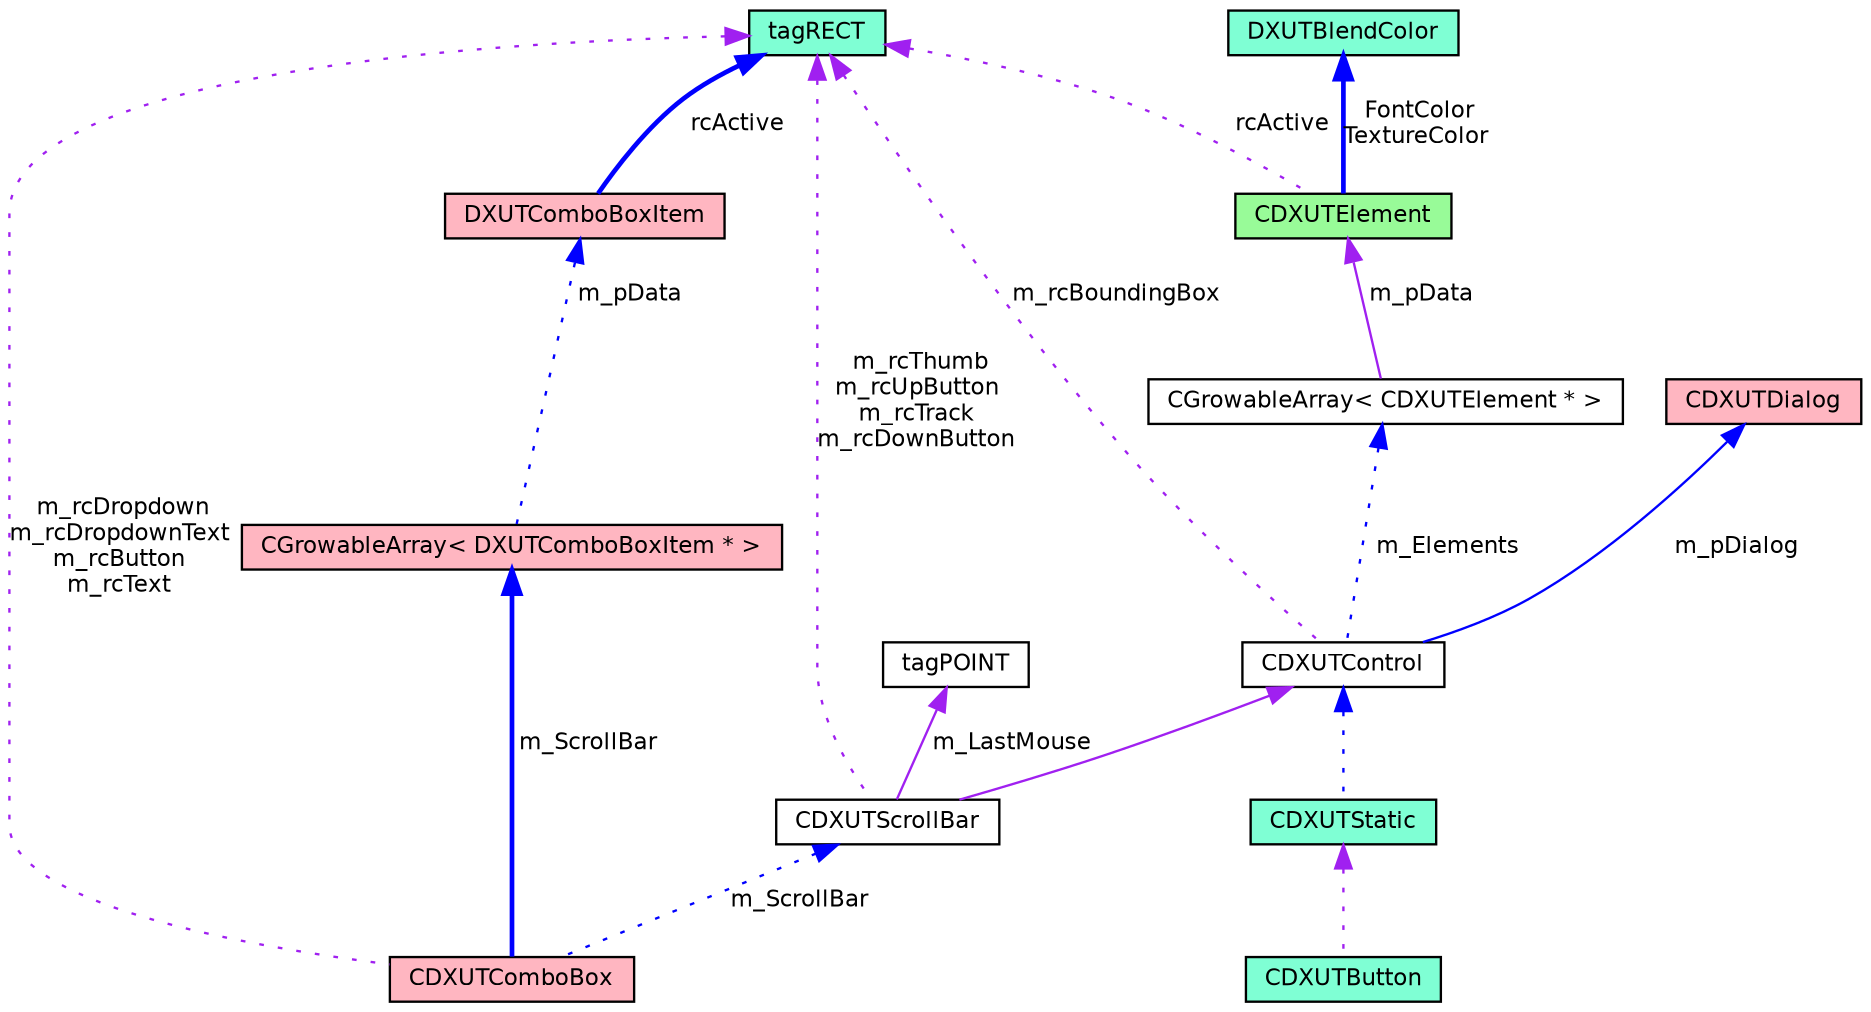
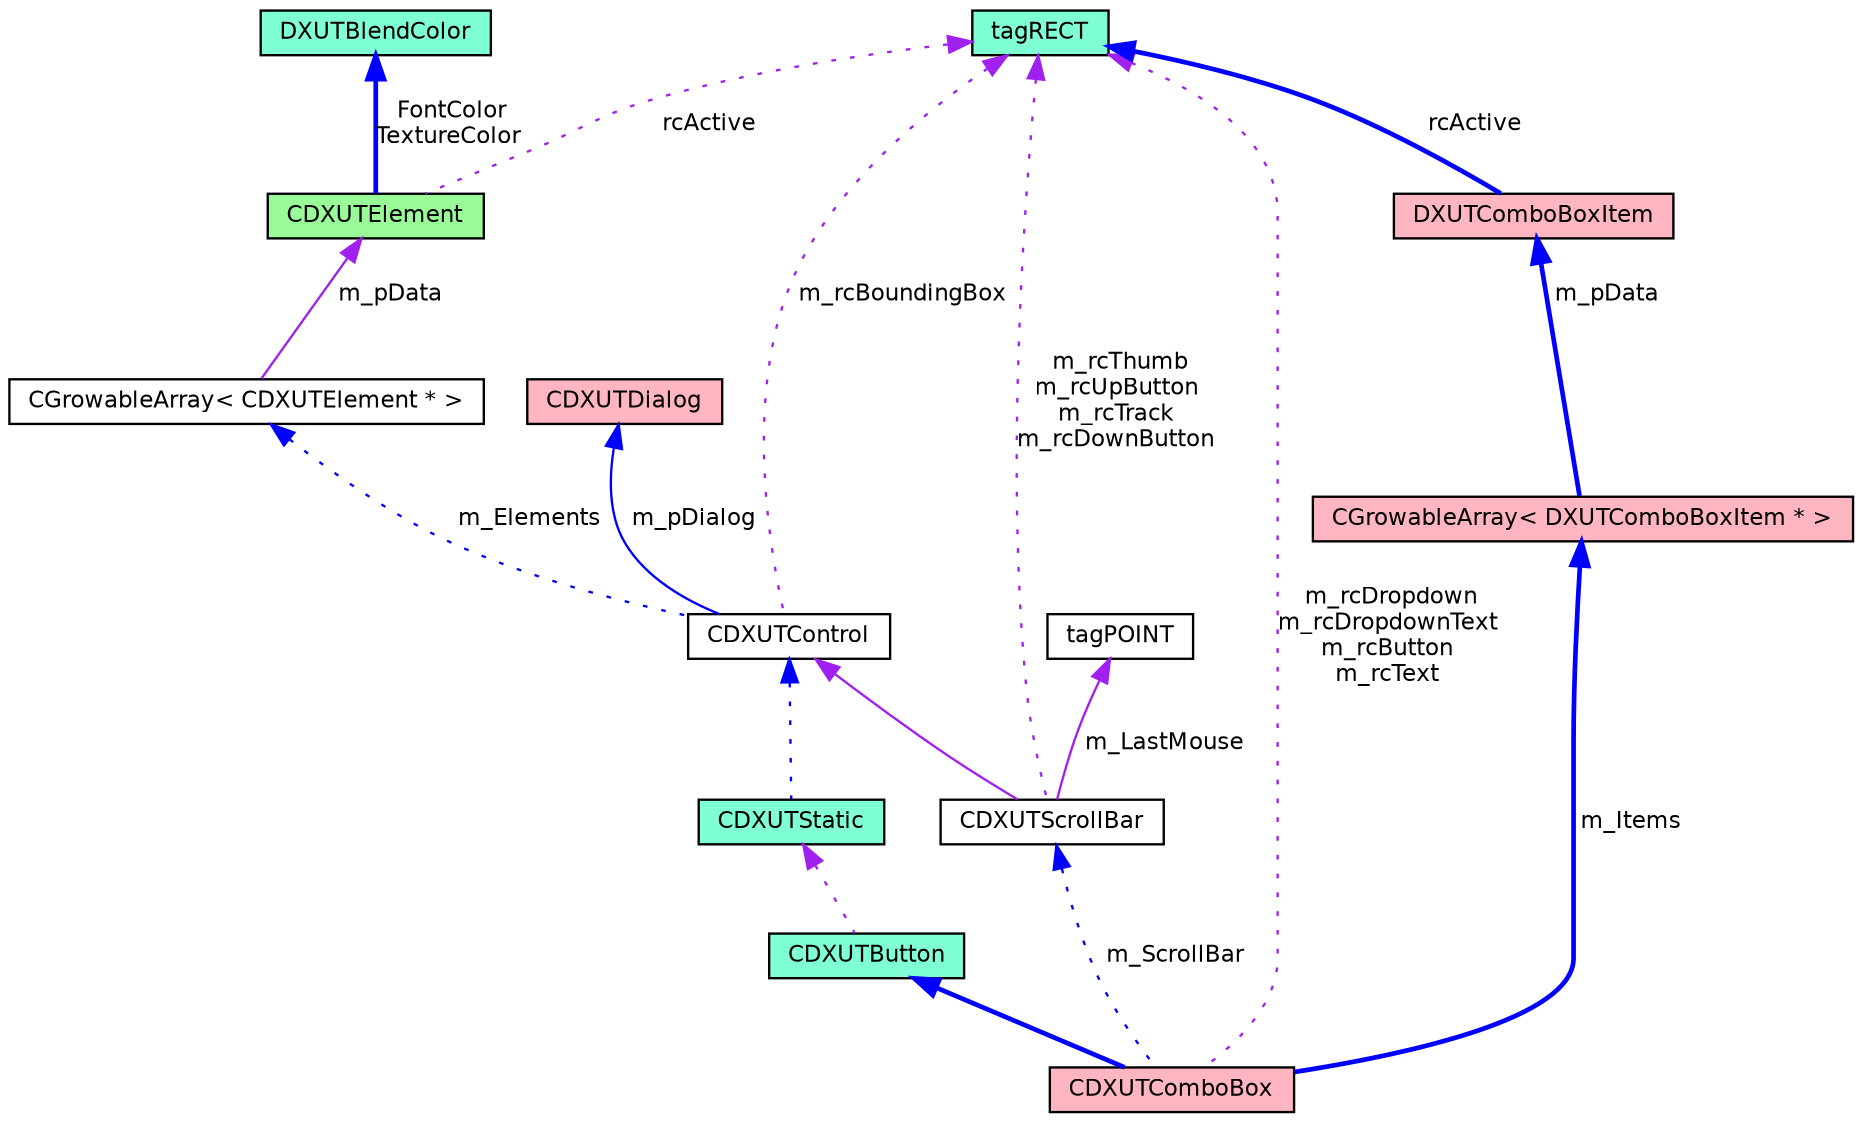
edge "CGrowableArray< DXUTComboBoxItem * >" -> "DXUTComboBoxItem": style dotted -> bold
edge "CDXUTComboBox" -> "CGrowableArray< DXUTComboBoxItem * >": label " m_ScrollBar" -> " m_Items"
edge "CDXUTComboBox" -> "CDXUTButton": added
